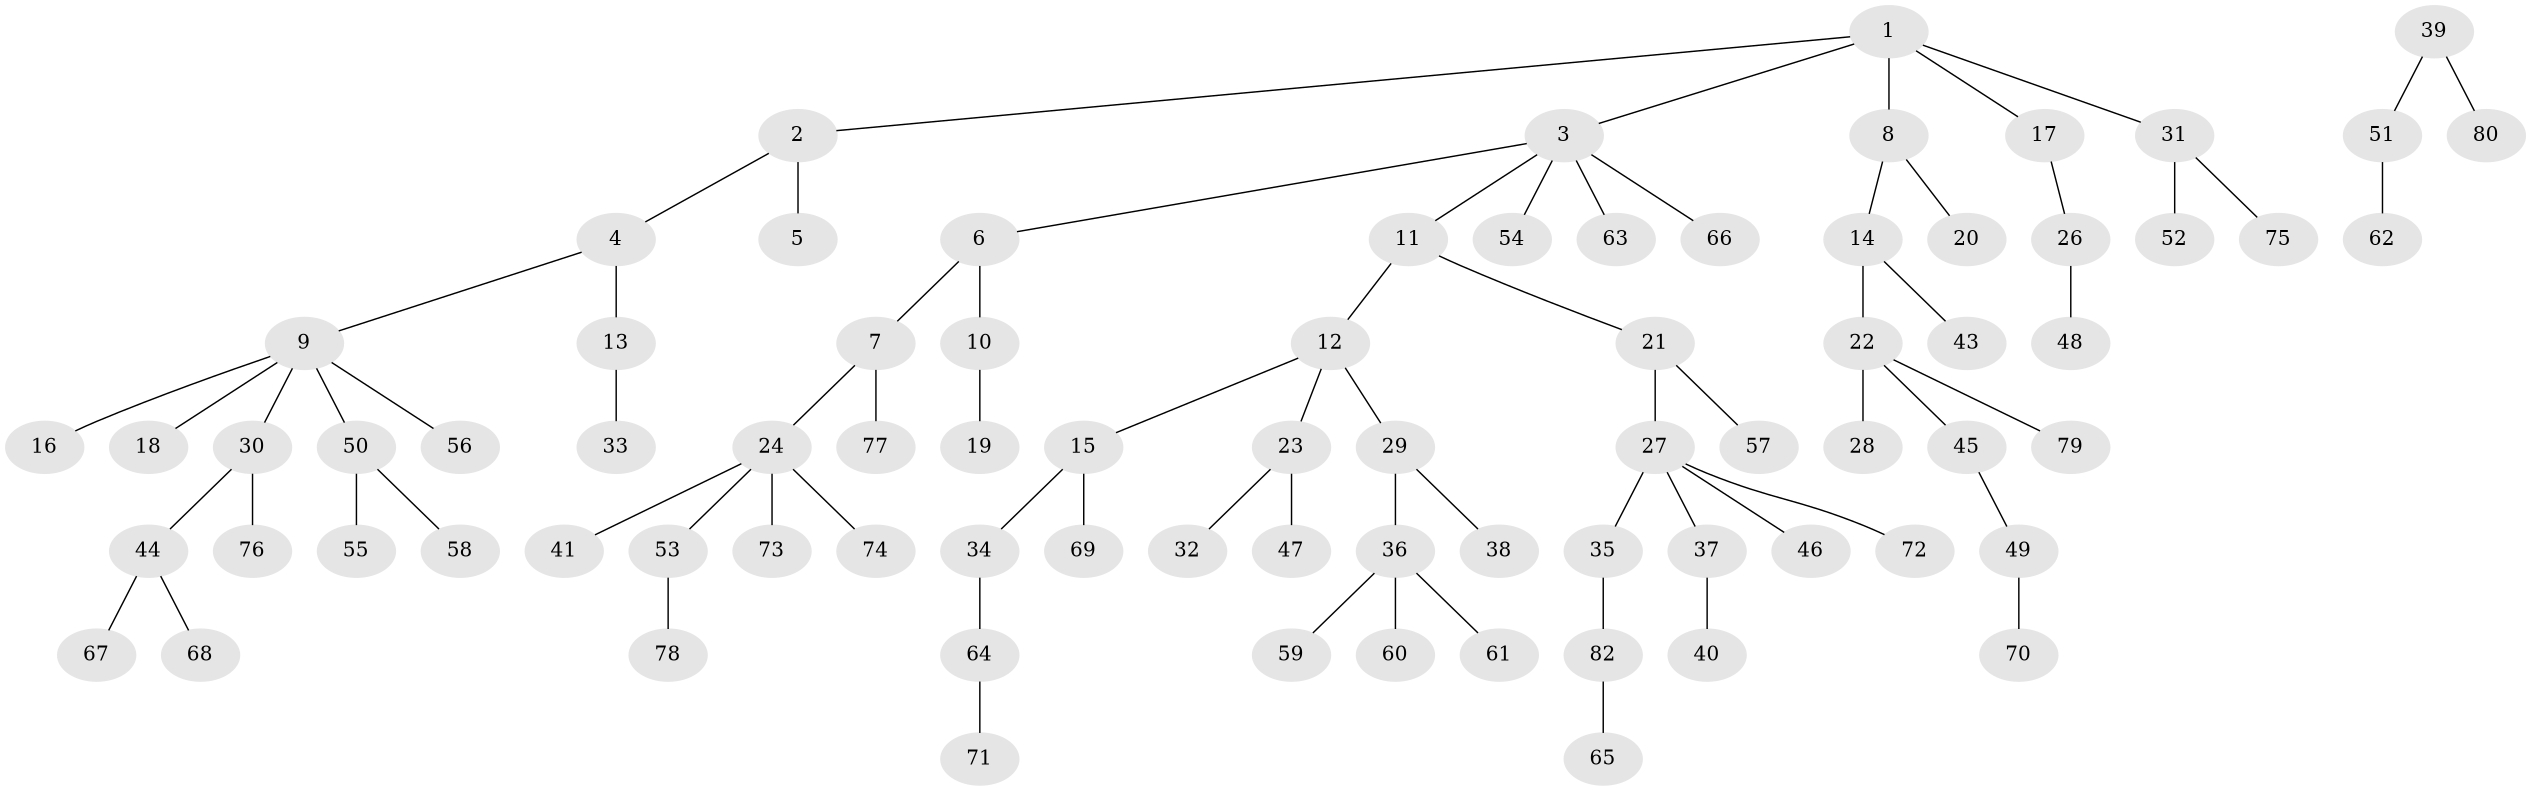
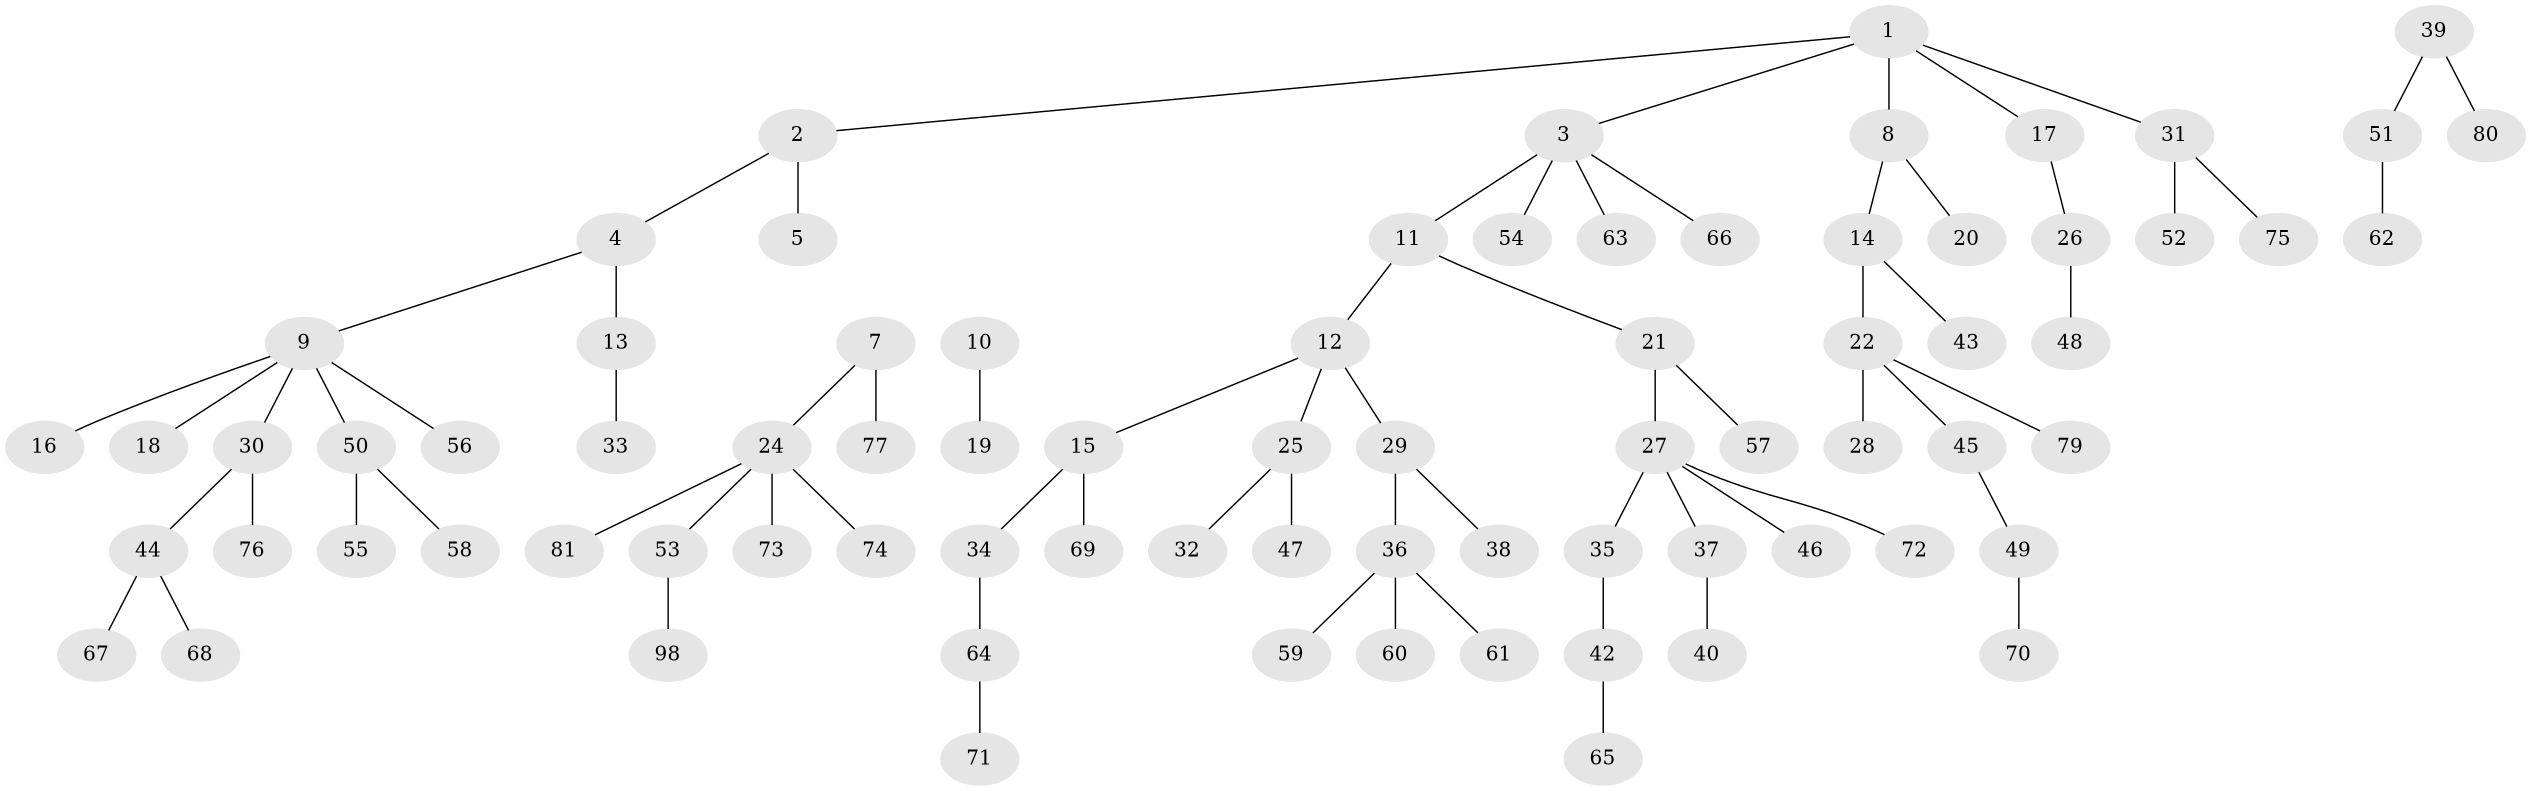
node "6": removed
node "23": label "23" -> "25"
node "41": label "41" -> "81"
node "78": label "78" -> "98"
node "82": label "82" -> "42"
